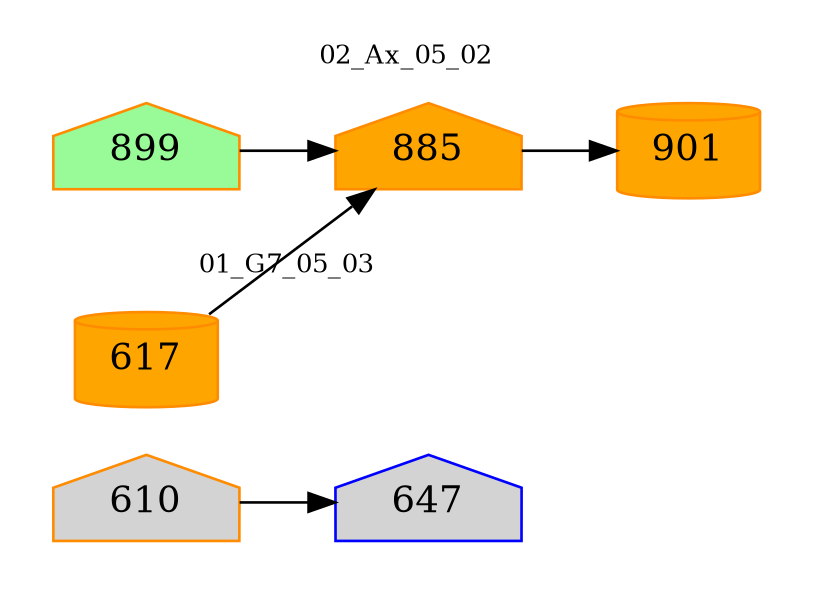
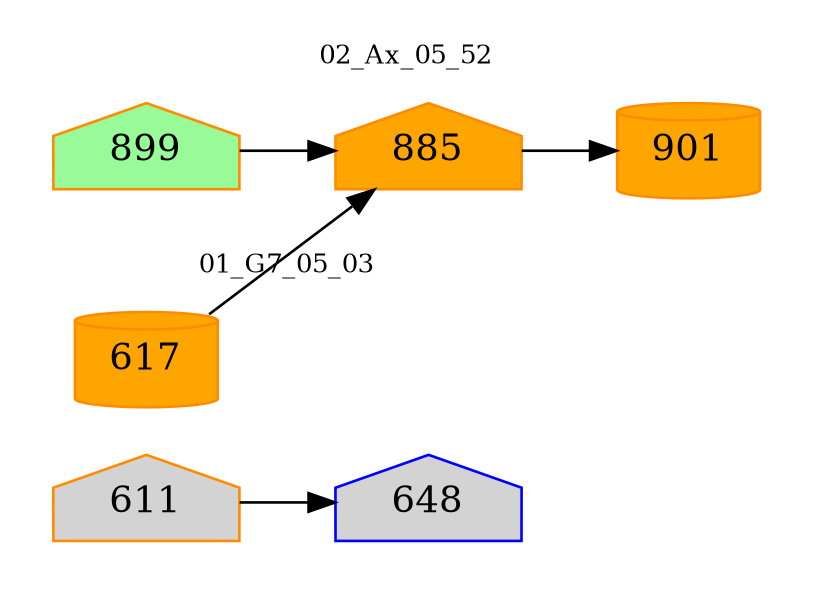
cluster "02_Ax_05_02": label "02_Ax_05_02" -> "02_Ax_05_52"
node "610": label "610" -> "611"
node "647": label "647" -> "648"
